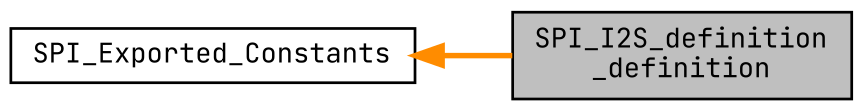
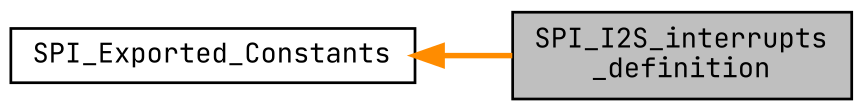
node "SPI_I2S_definition _definition": label "SPI_I2S_definition _definition" -> "SPI_I2S_interrupts _definition"
